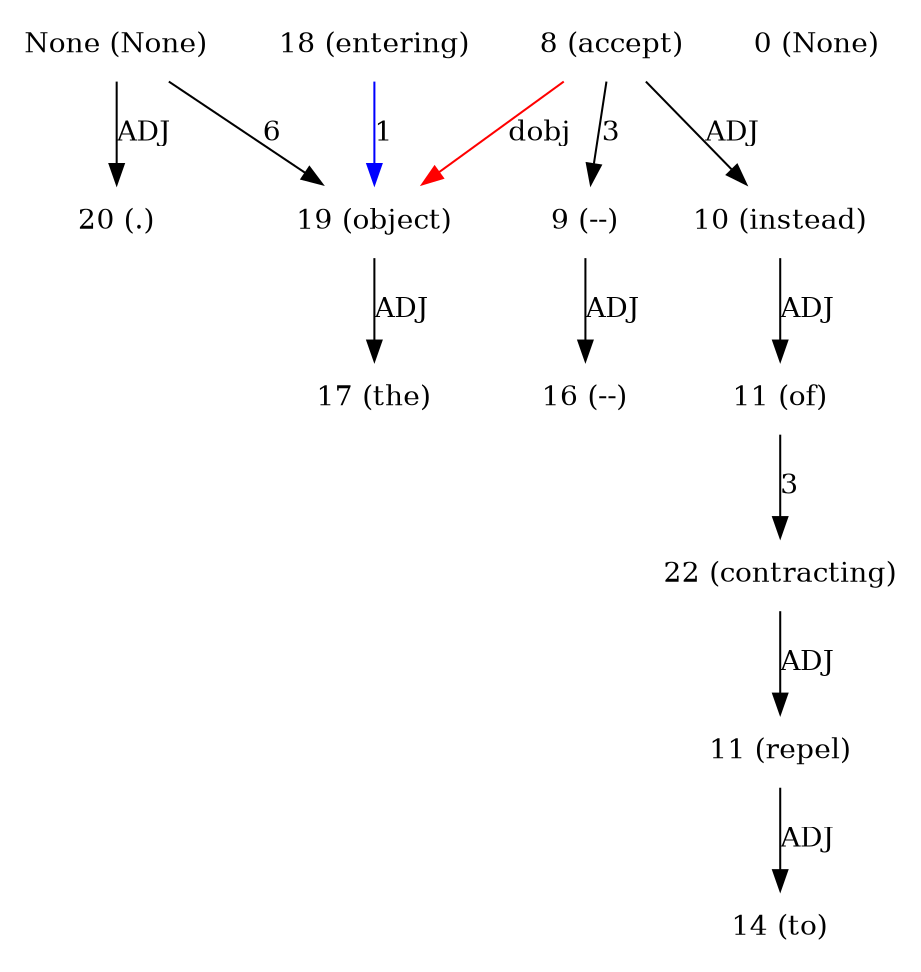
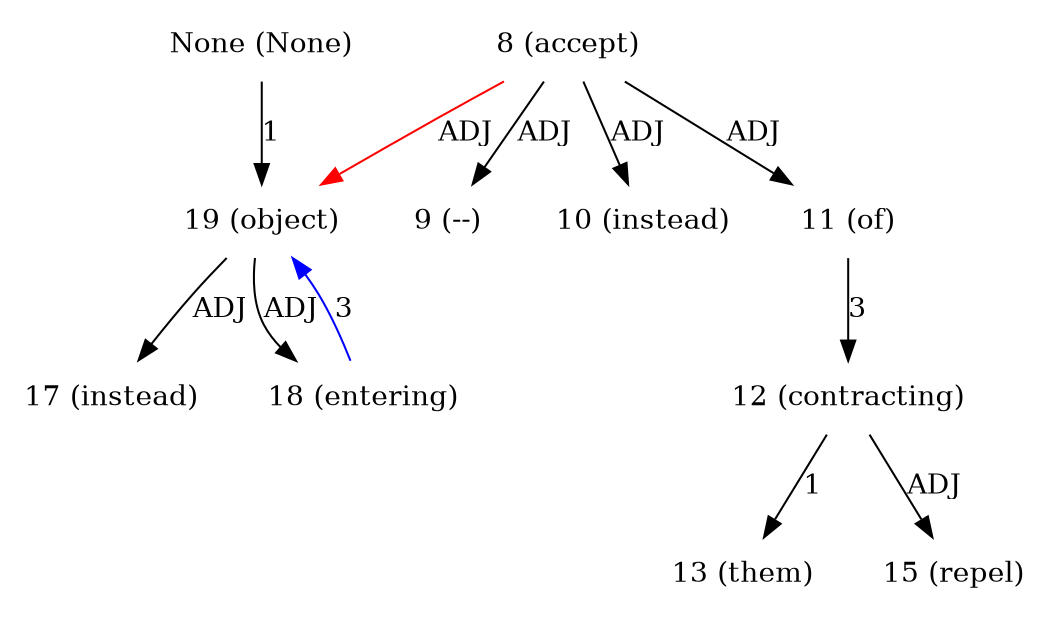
node "0 (None)": removed
edge "None (None)" -> "19 (object)": label "6" -> "1"
edge "18 (entering)" -> "19 (object)": label "1" -> "3"
edge "8 (accept)" -> "19 (object)": label "dobj" -> "ADJ"
edge "8 (accept)" -> "9 (--)": label "3" -> "ADJ"
node "20 (.)": removed
edge "10 (instead)" -> "11 (of)": now "8 (accept)" -> "11 (of)"
edge "19 (object)" -> "18 (entering)": added, label "ADJ"
node "17 (the)": label "17 (the)" -> "17 (instead)"
node "16 (--)": removed
node "13 (them)": added
node "22 (contracting)": label "22 (contracting)" -> "12 (contracting)"
node "11 (repel)": label "11 (repel)" -> "15 (repel)"
node "14 (to)": removed
